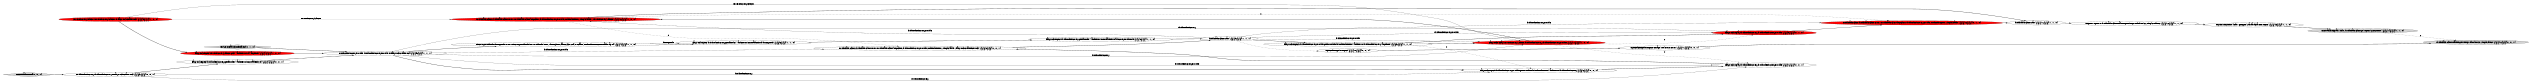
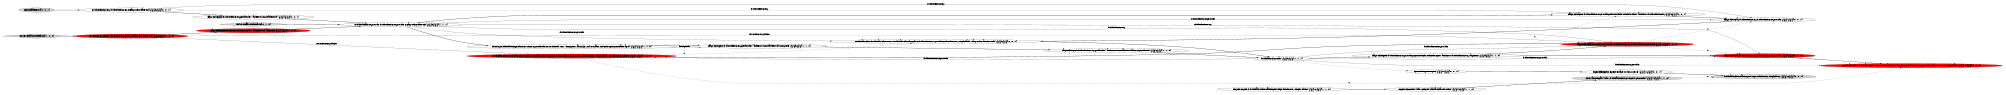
node "druidLeaderClient.start()@@@11@@@['1', '1', '0']": removed
node "testServerFailureAndRedirect['1', '0', '0']": added
node "testNoLeaderFound['0', '0', '1']": shape diamond -> ellipse
